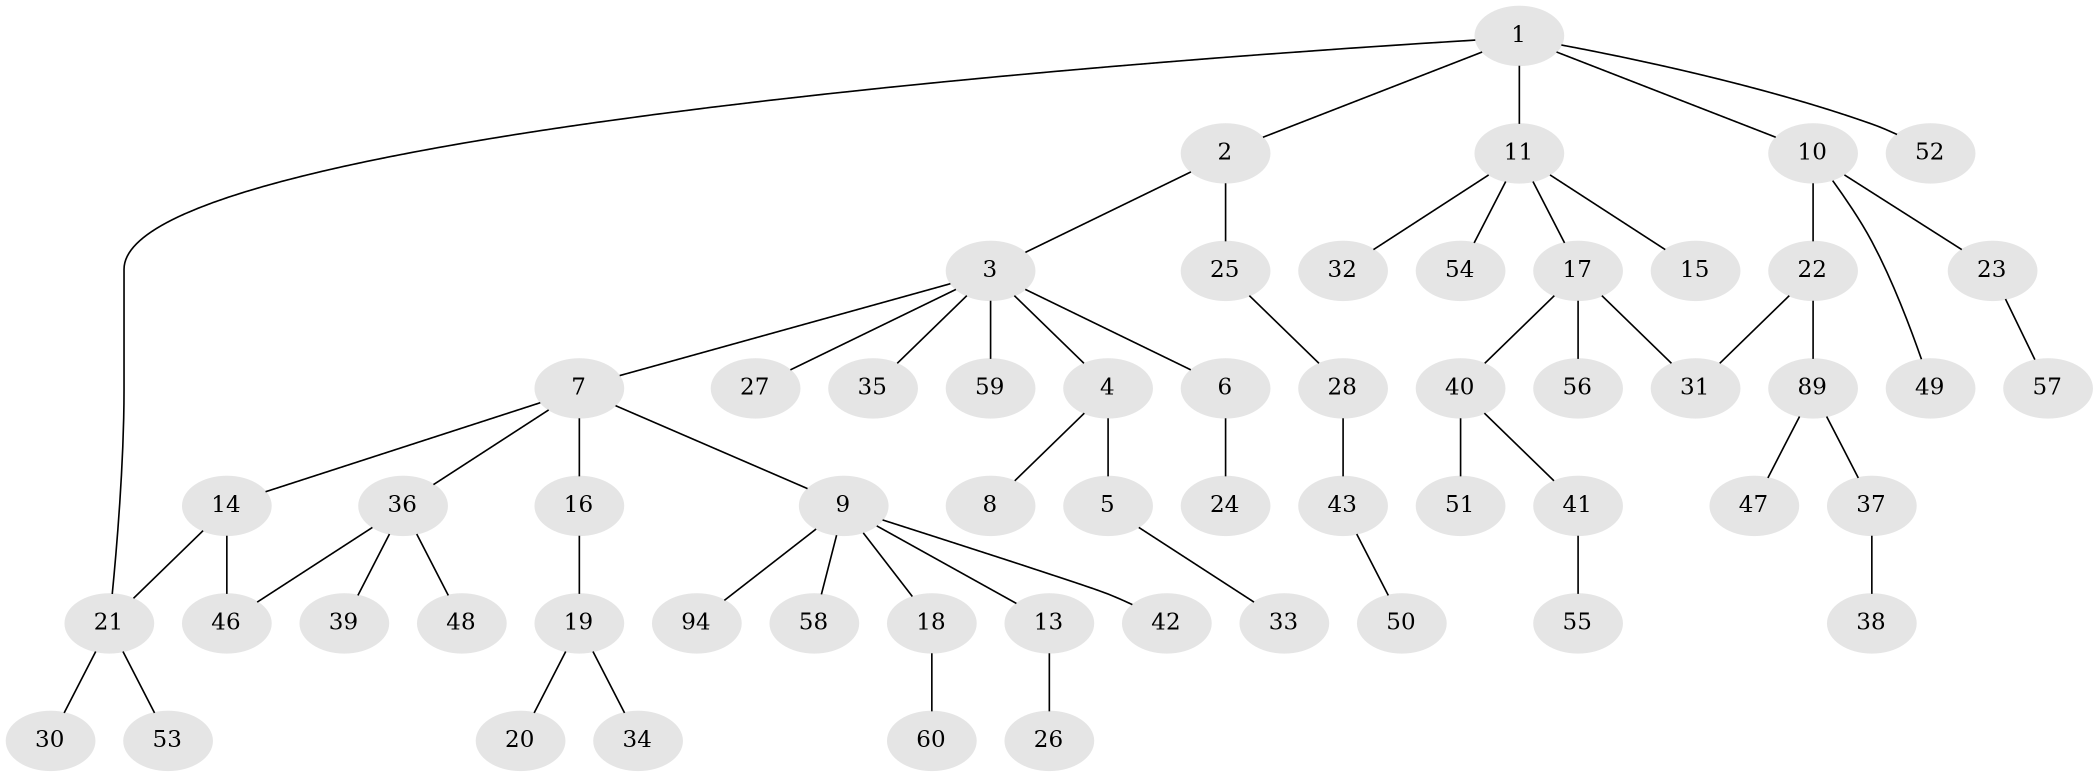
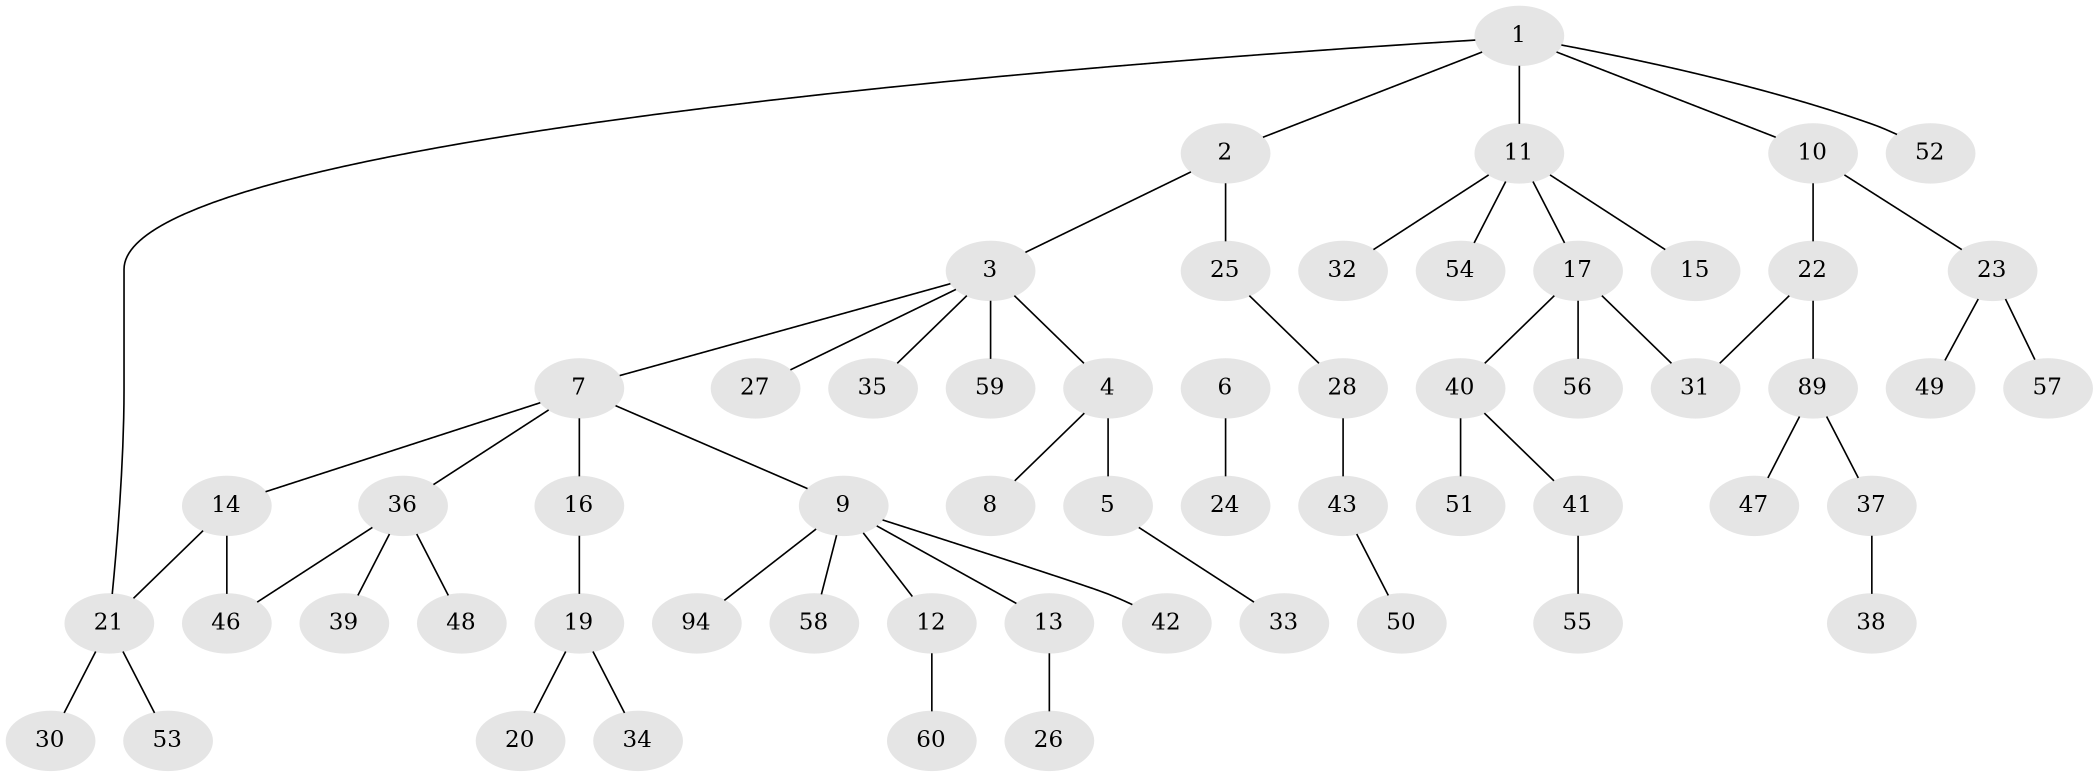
edge "10" -- "49": now "23" -- "49"
edge "3" -- "6": removed
node "18": label "18" -> "12"
